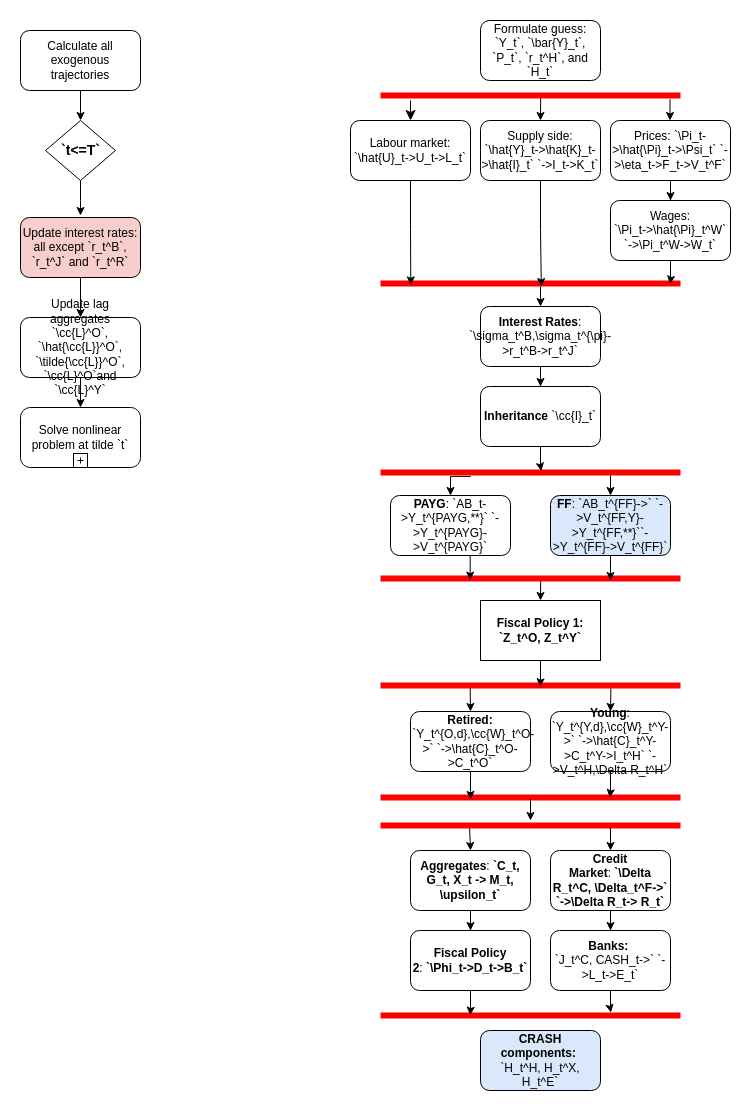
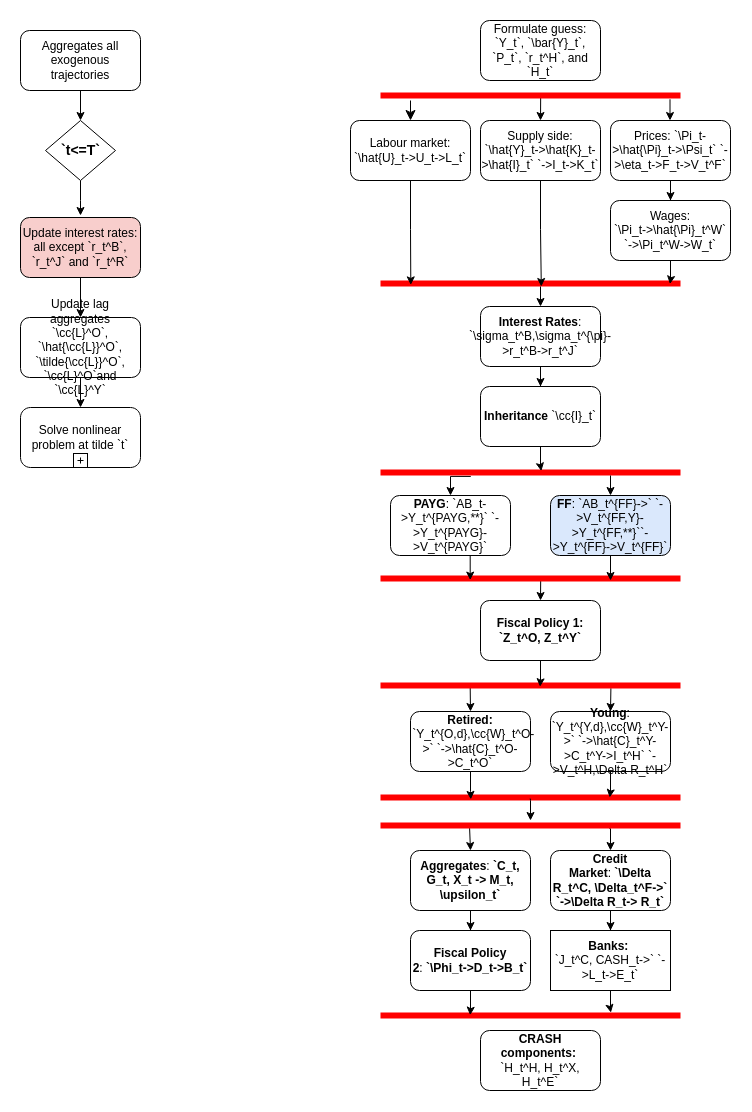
node "Calculate all exogenous trajectories": label "Calculate all exogenous trajectories" -> "Aggregates all exogenous trajectories"
node "Fiscal Policy 1: `Z_t^O, Z_t^Y`": shape rectangle -> rounded rectangle
node "Banks: `J_t^C, CASH_t->` `->L_t->E_t`": shape rounded rectangle -> rectangle
node "CRASH components: `H_t^H, H_t^X, H_t^E`": fillcolor #dae8fc -> #ffffff
